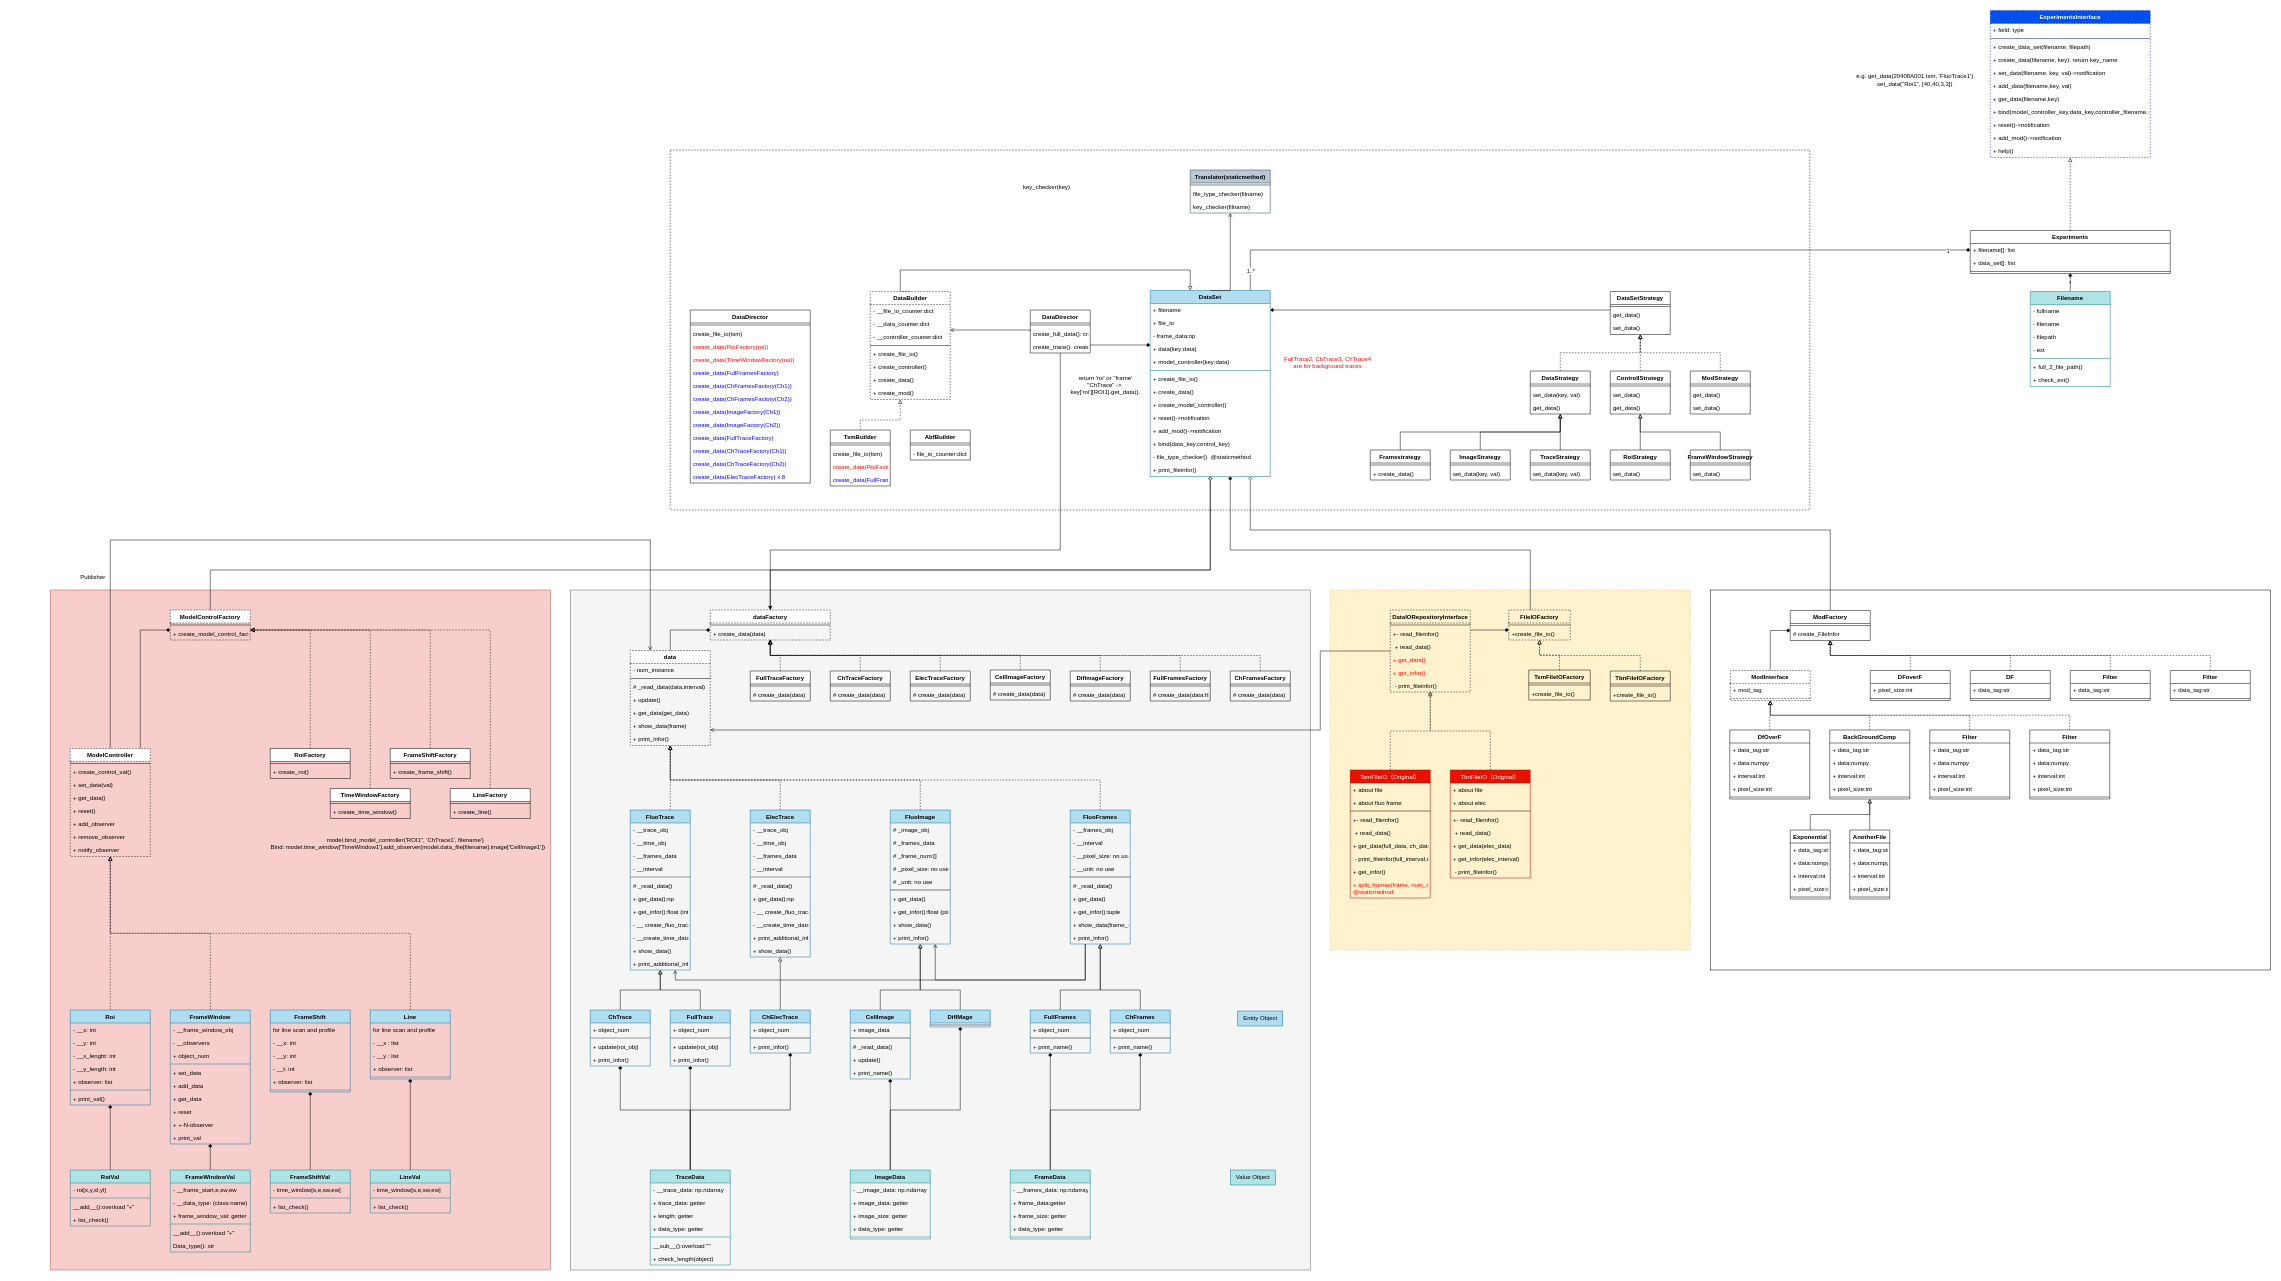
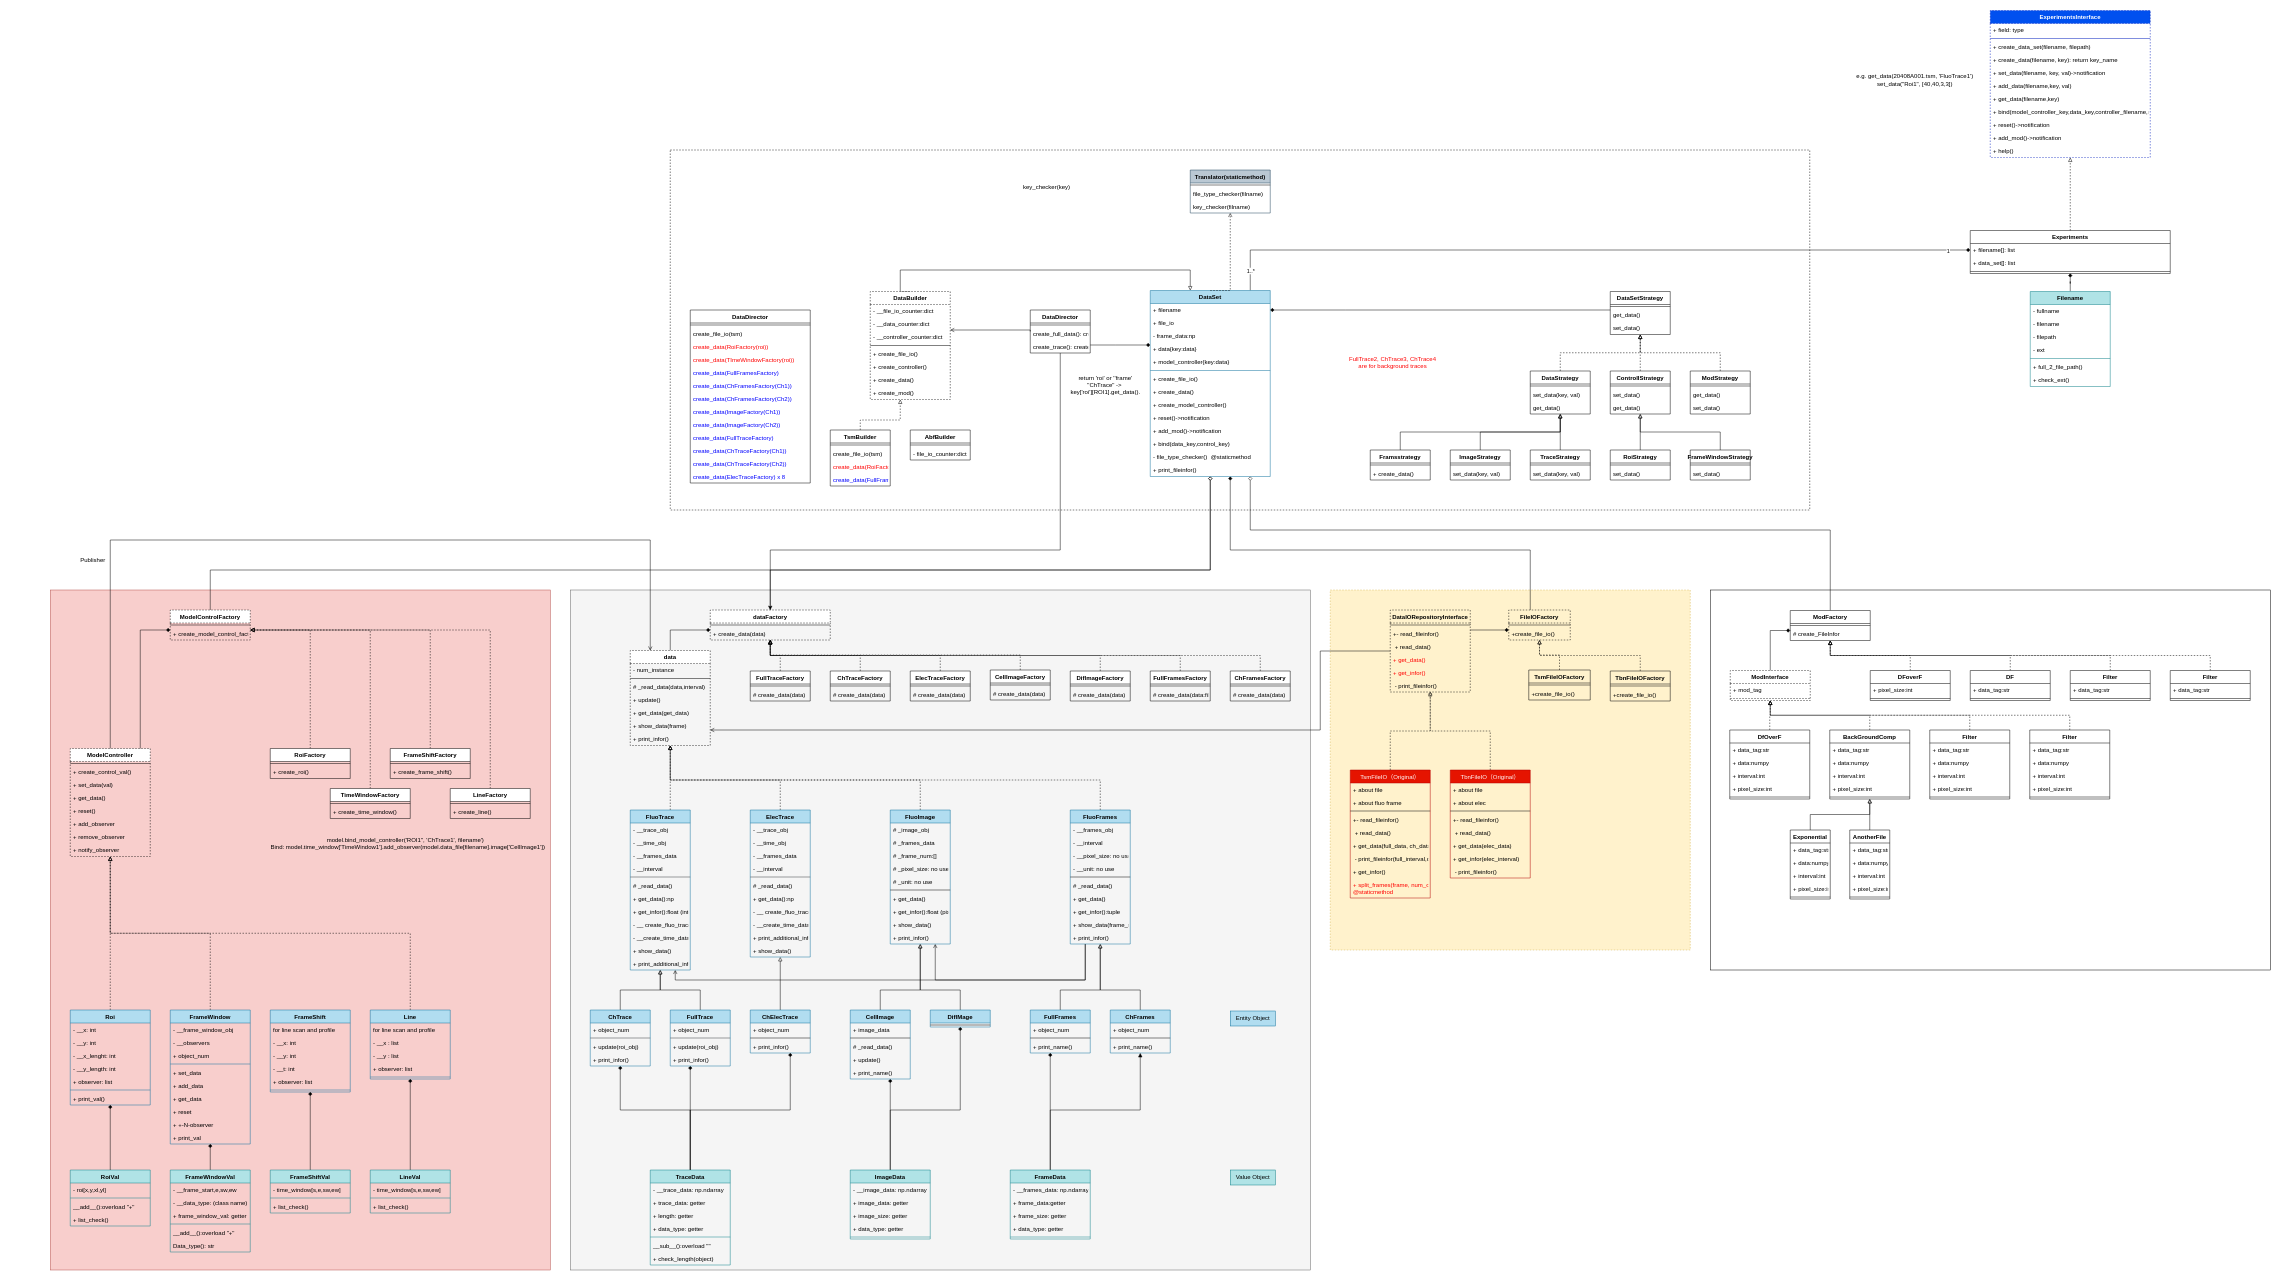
edge "DataSet" -> "Translator(staticmethod)": style solid -> dashed
node "FullTrace2, ChTrace3, ChTrace4 are for background traces": moved (1328, 362) -> (1393, 362)
node "Publisher": moved (93, 577) -> (93, 560)
node "Entity Object": moved (1260, 1018) -> (1253, 1018)
edge "FrameData" -> "ChFrames": arrowhead diamond -> block
